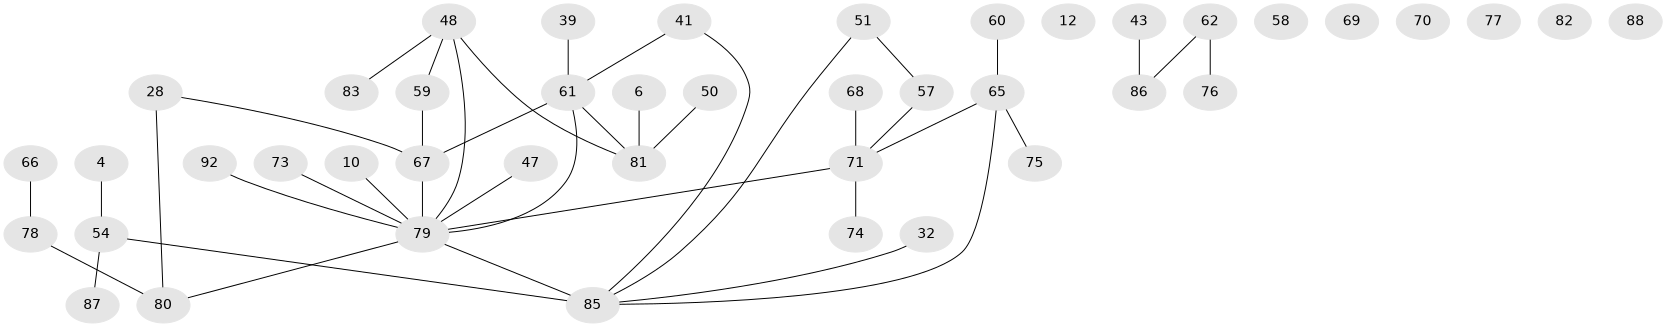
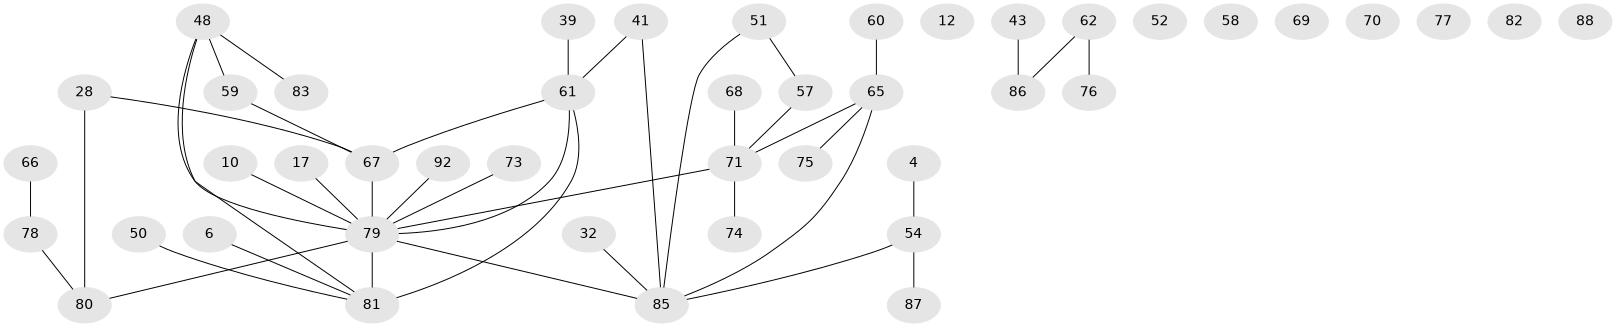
node "52": added
node "47": label "47" -> "17"
edge "79" -- "81": added
